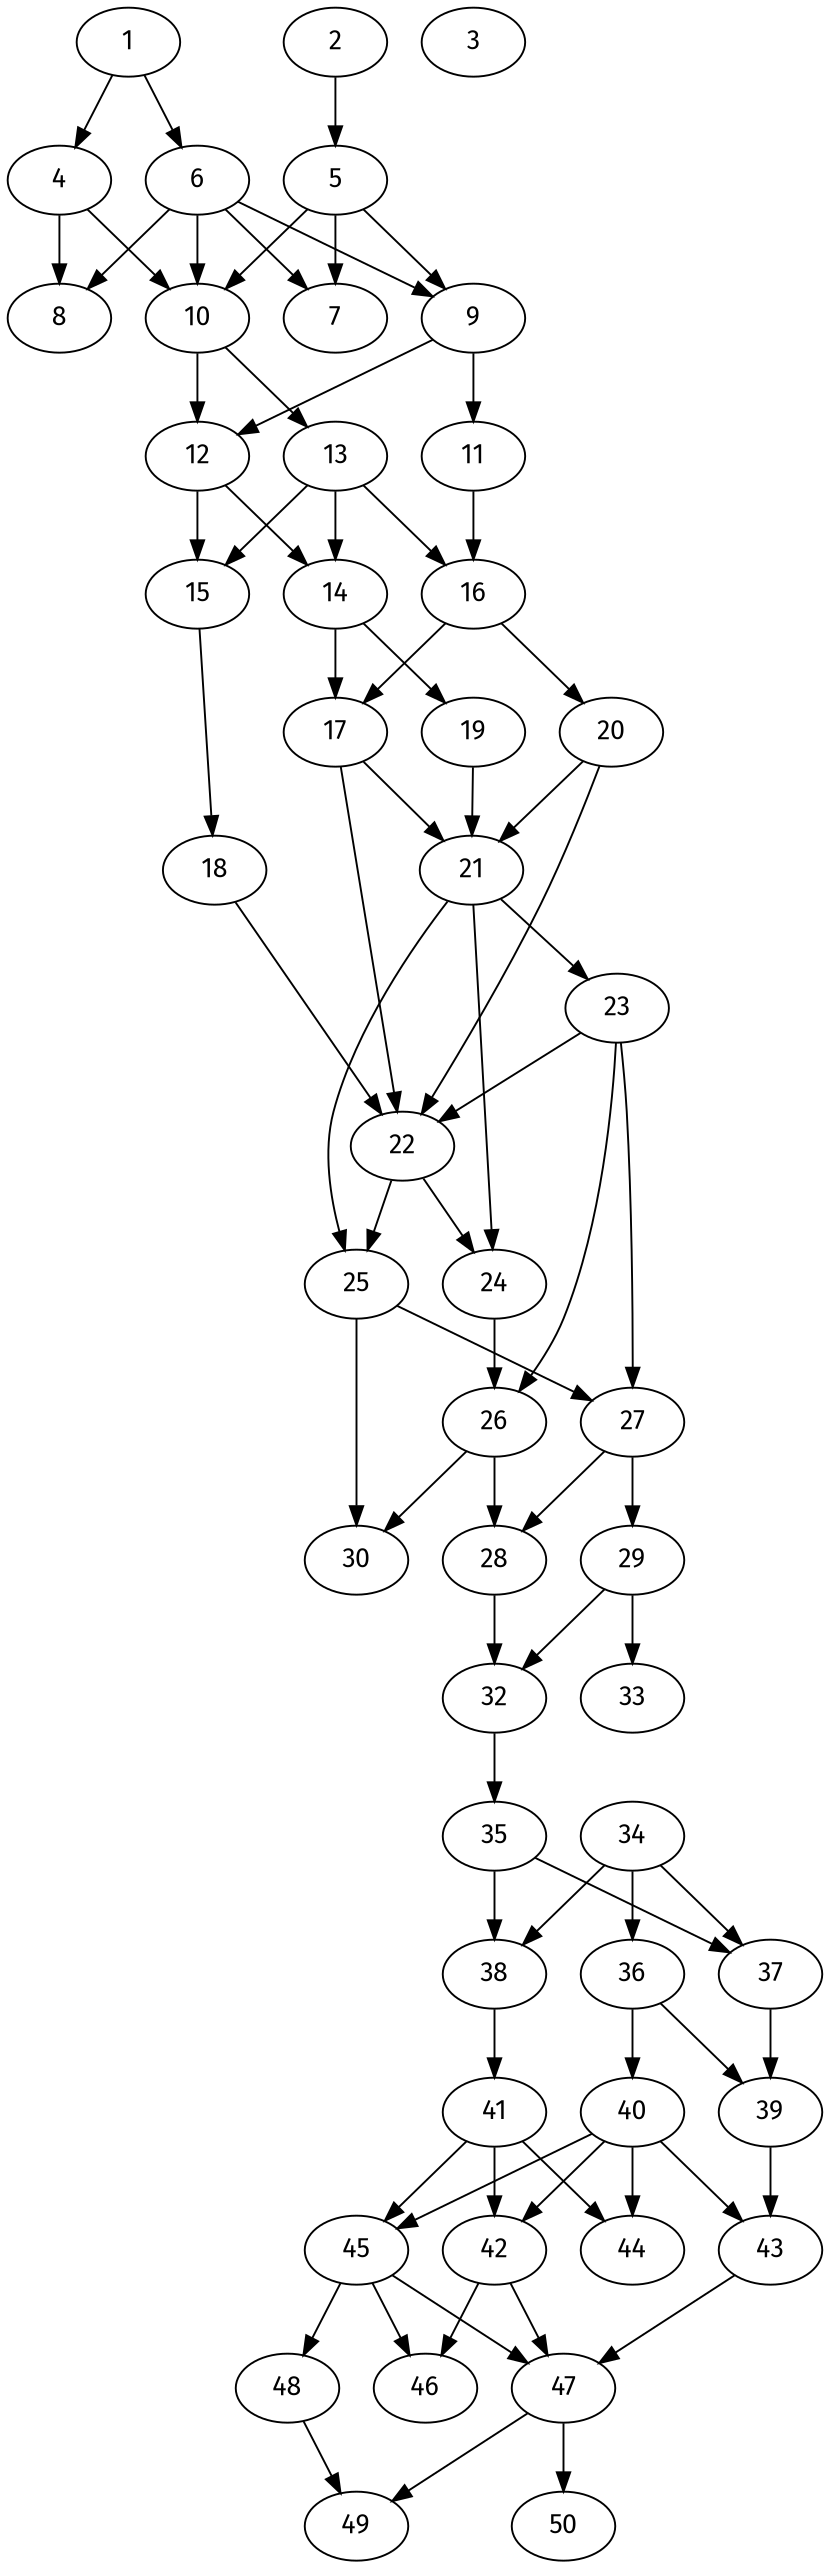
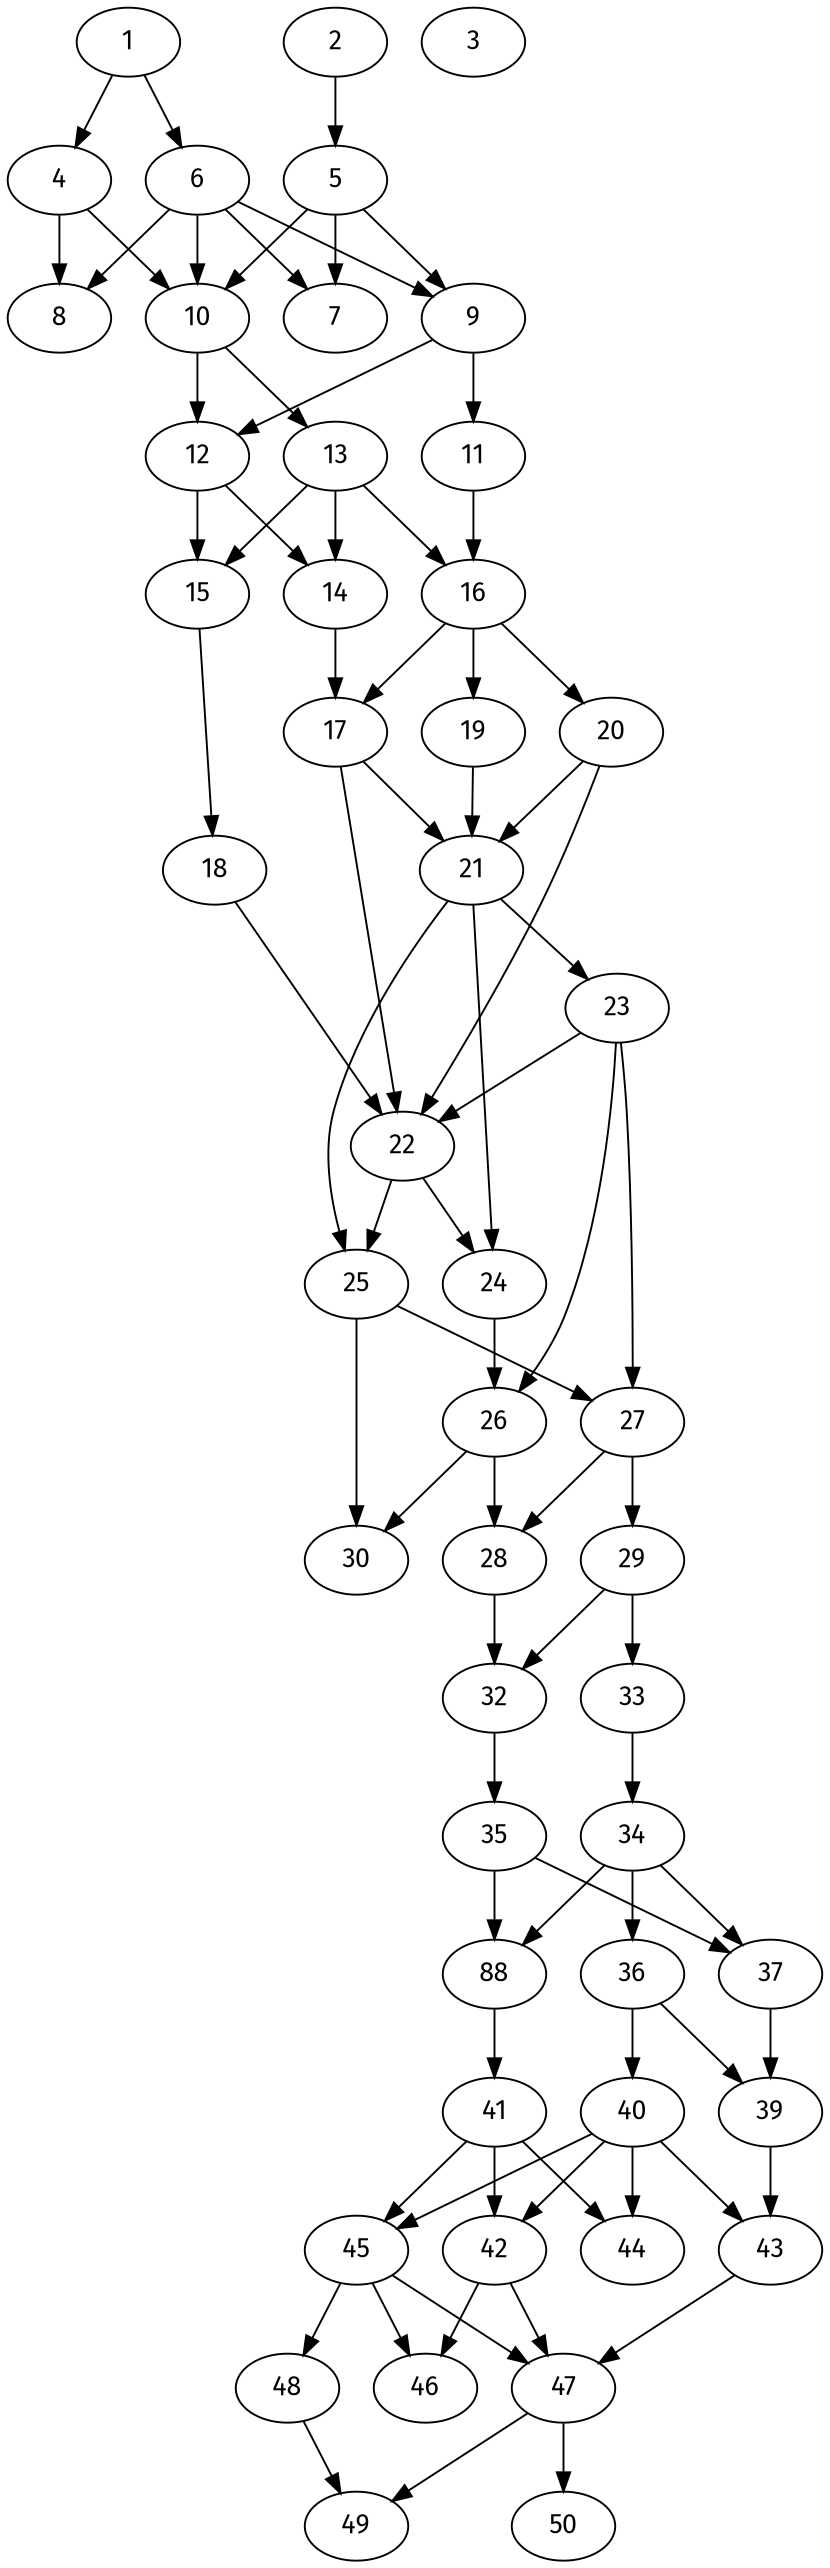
edge "14" -> "19": now "16" -> "19"
edge "33" -> "34": added
node "38": label "38" -> "88"
